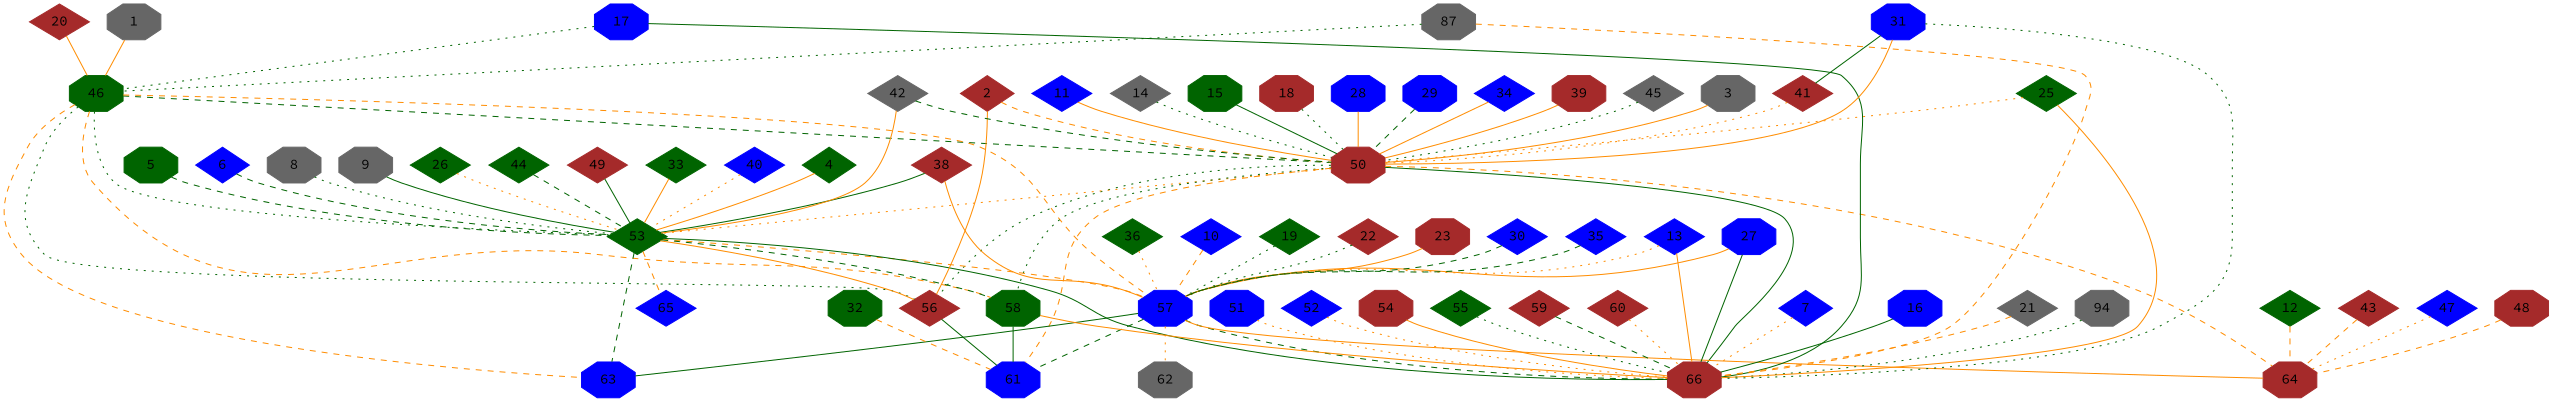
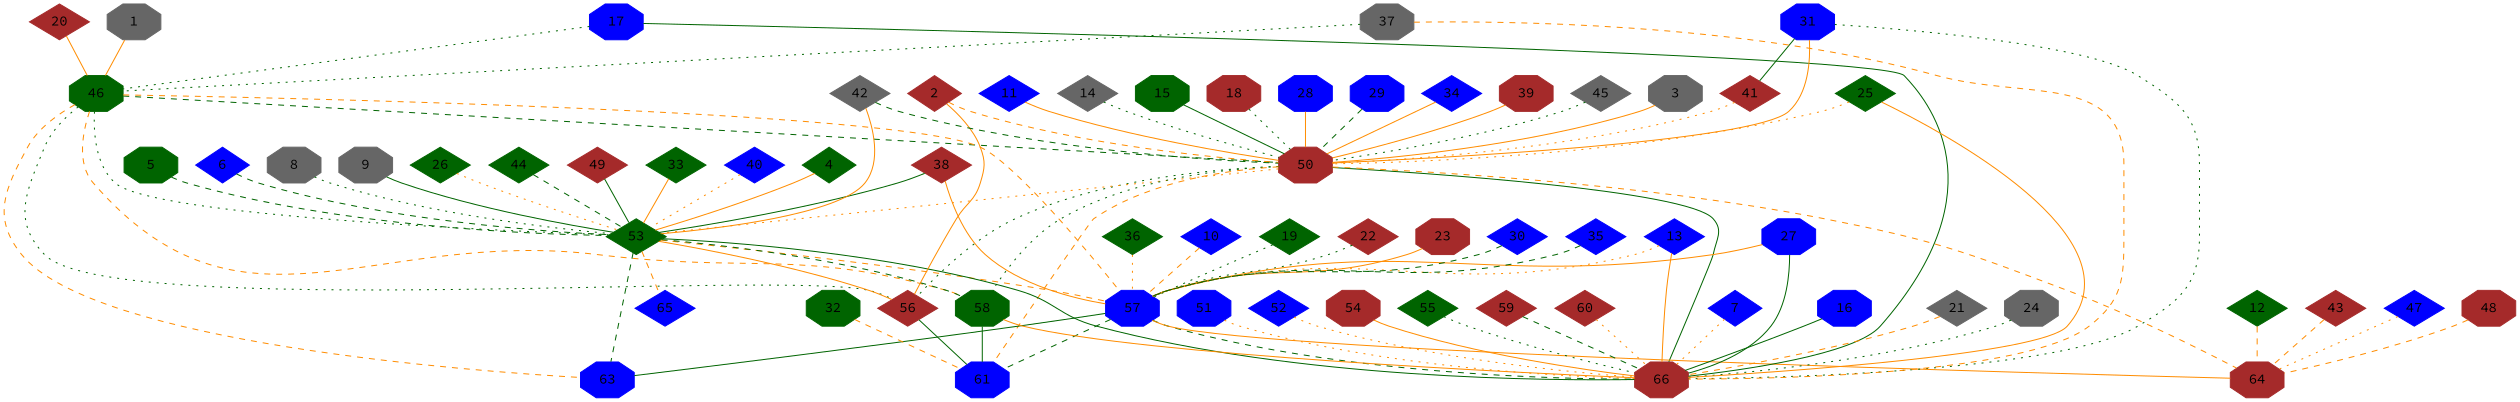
node "87": label "87" -> "37"
node "94": label "94" -> "24"
node "62": removed
